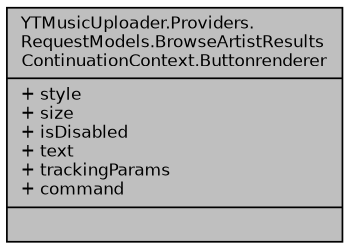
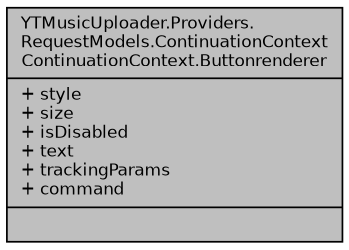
node "YTMusicUploader.Providers.": text "RequestModels.BrowseArtistResults" -> "RequestModels.ContinuationContext"
